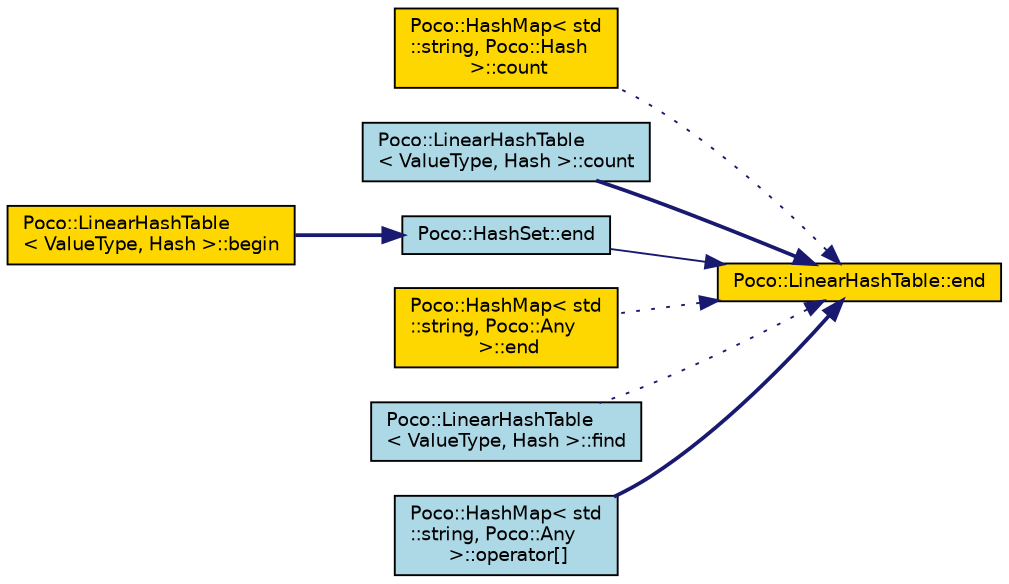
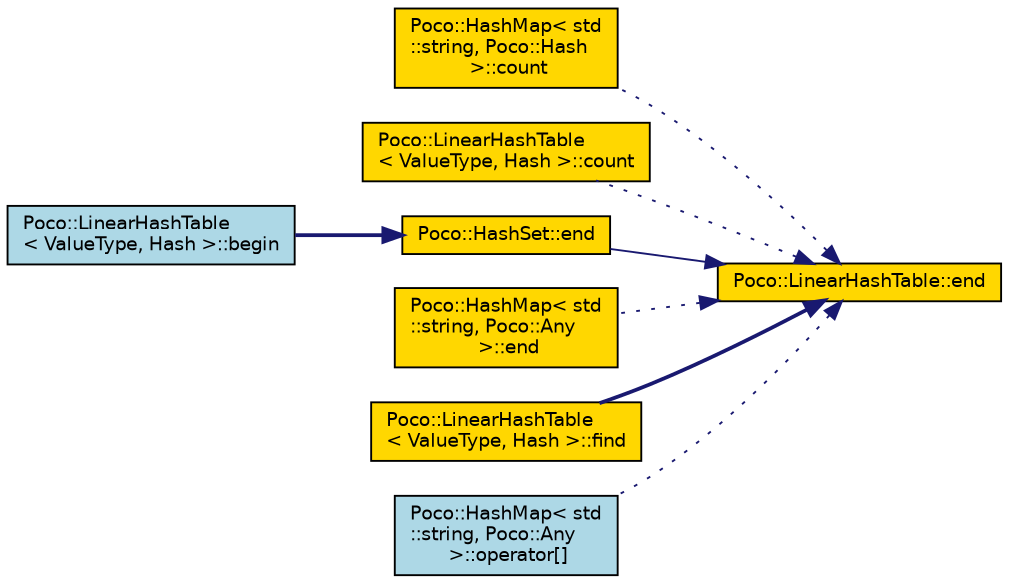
node "Poco::LinearHashTable < ValueType, Hash >::count": fillcolor lightblue -> gold
edge "Poco::LinearHashTable < ValueType, Hash >::count" -> "Poco::LinearHashTable::end": style bold -> dotted
node "Poco::LinearHashTable < ValueType, Hash >::begin": fillcolor gold -> lightblue
node "Poco::HashSet::end": fillcolor lightblue -> gold
edge "Poco::LinearHashTable < ValueType, Hash >::find" -> "Poco::LinearHashTable::end": style dotted -> bold
edge "Poco::HashMap< std ::string, Poco::Any >::operator[]" -> "Poco::LinearHashTable::end": style bold -> dotted
node "Poco::LinearHashTable < ValueType, Hash >::find": fillcolor lightblue -> gold
